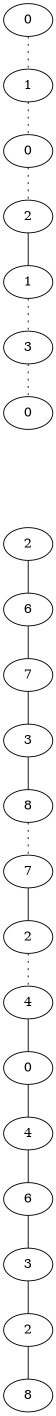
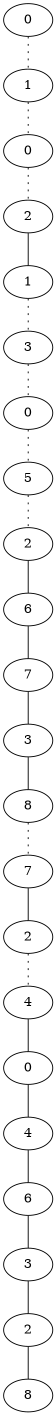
node "5": added
